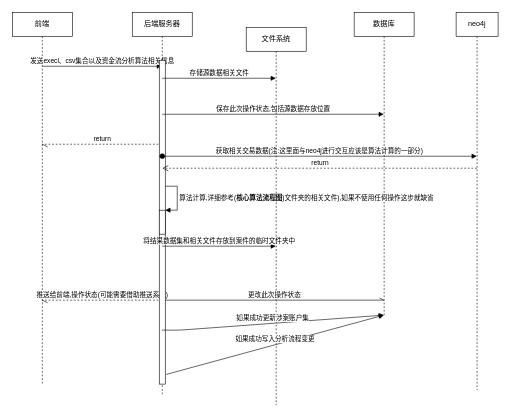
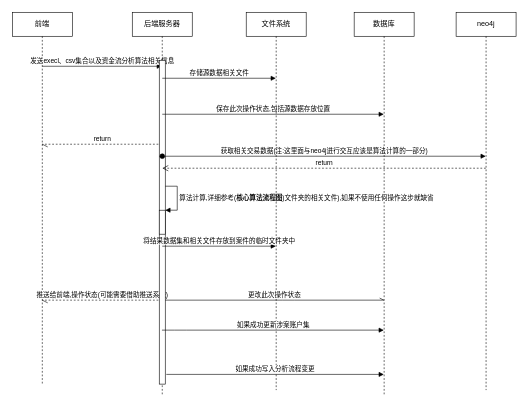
node "数据库": size 60x303 -> 60x384
node "neo4j": size 42x378 -> 60x378
node "文件系统": moved (276, 216) -> (276, 201)
